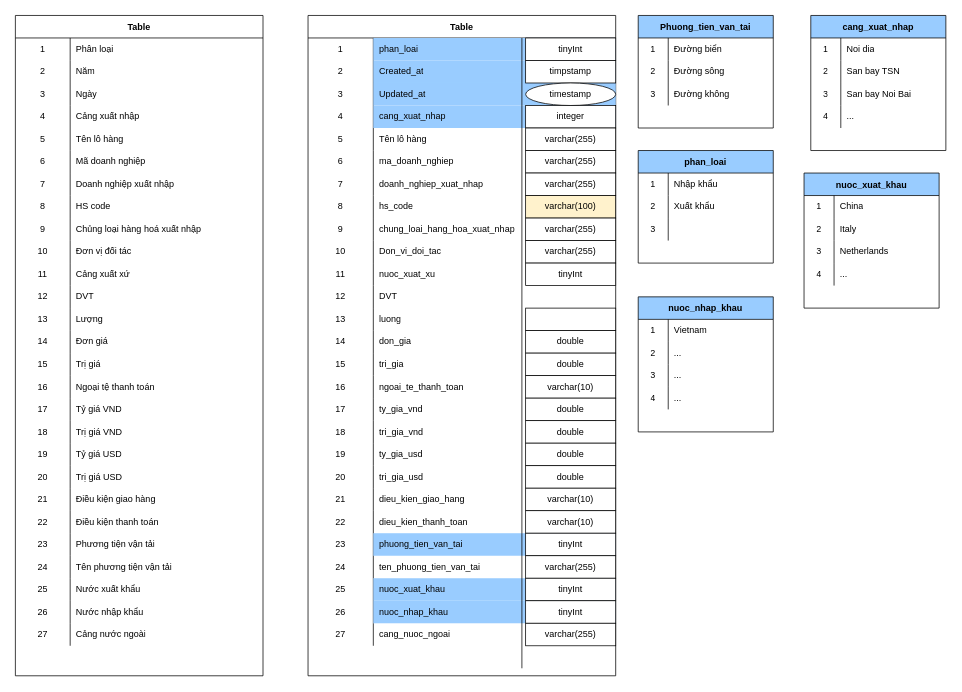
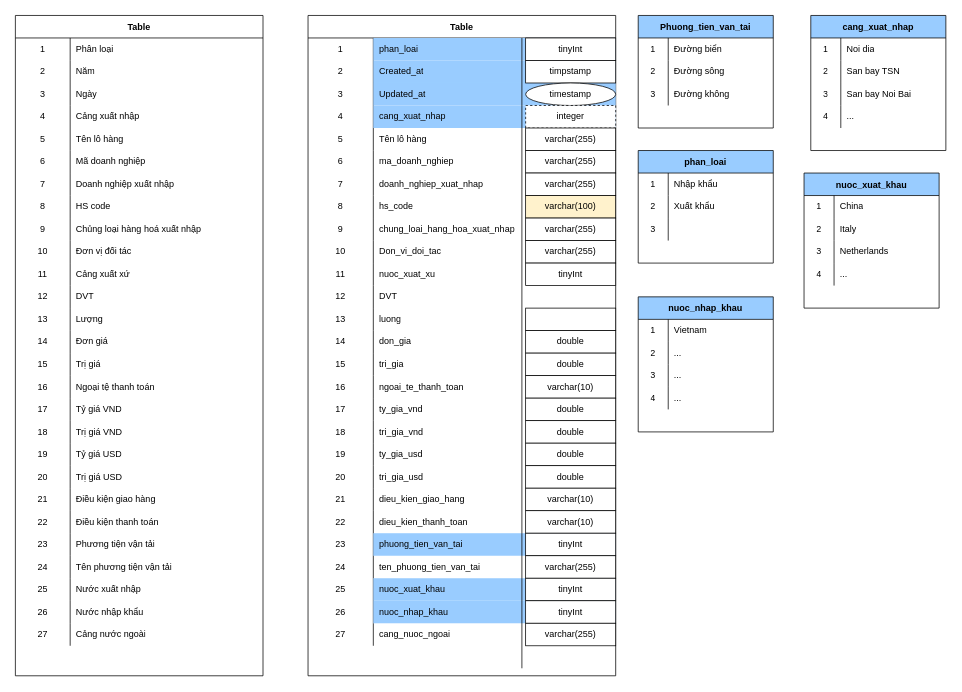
node "integer": style solid -> dashed
node "Nước xuất khẩu": label "Nước xuất khẩu" -> "Nước xuất nhập"
